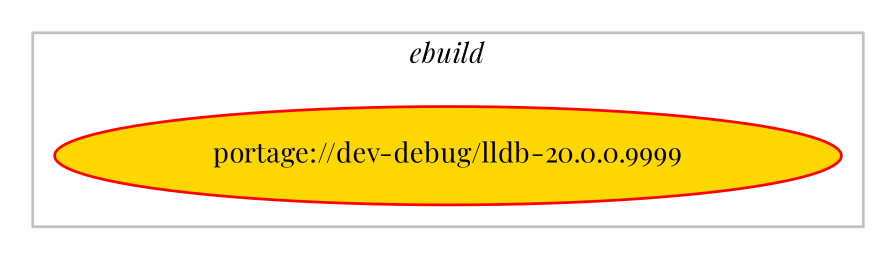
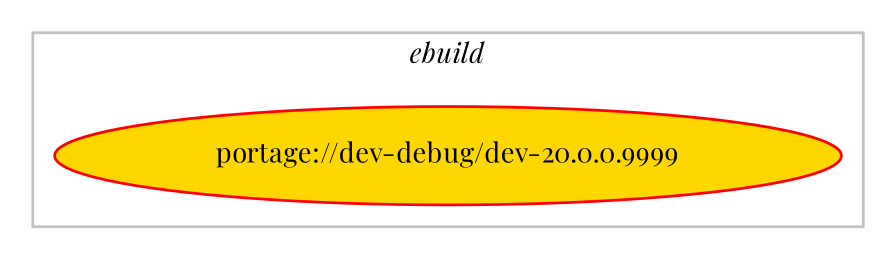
node "portage://dev-debug/lldb-20.0.0.9999": label "portage://dev-debug/lldb-20.0.0.9999" -> "portage://dev-debug/dev-20.0.0.9999"
